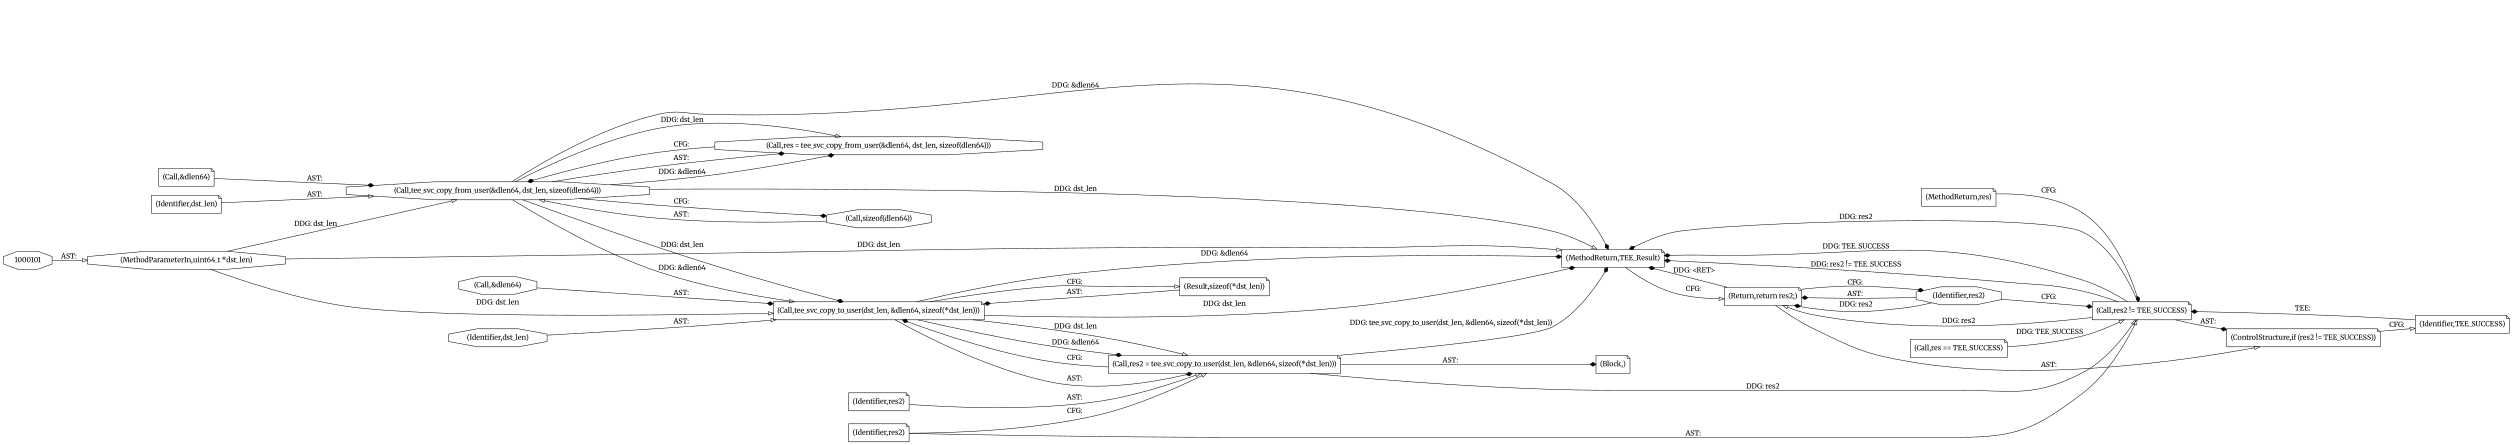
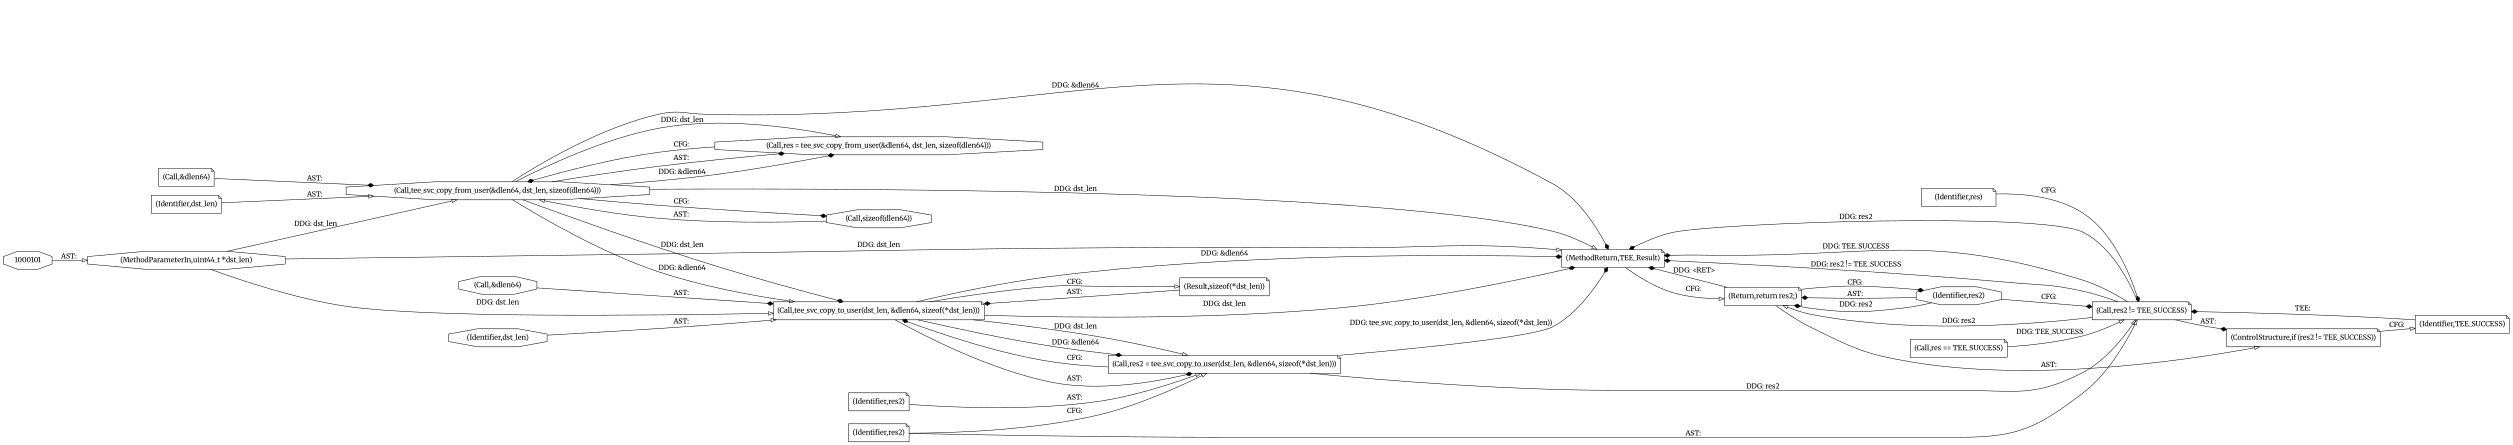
node "(MethodReturn,res)": label "(MethodReturn,res)" -> "(Identifier,res)"
node "(MethodParameterIn,uint64_t *dst_len)": label "(MethodParameterIn,uint64_t *dst_len)" -> "(MethodParameterIn,uint44_t *dst_len)"
node "(Block,)": removed
